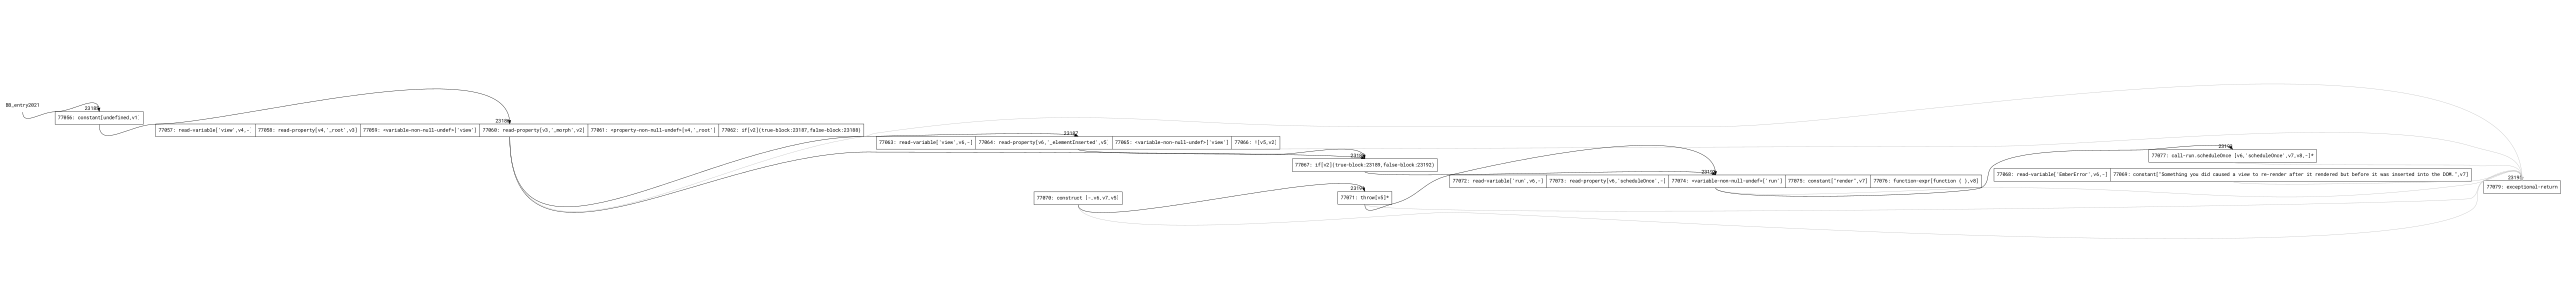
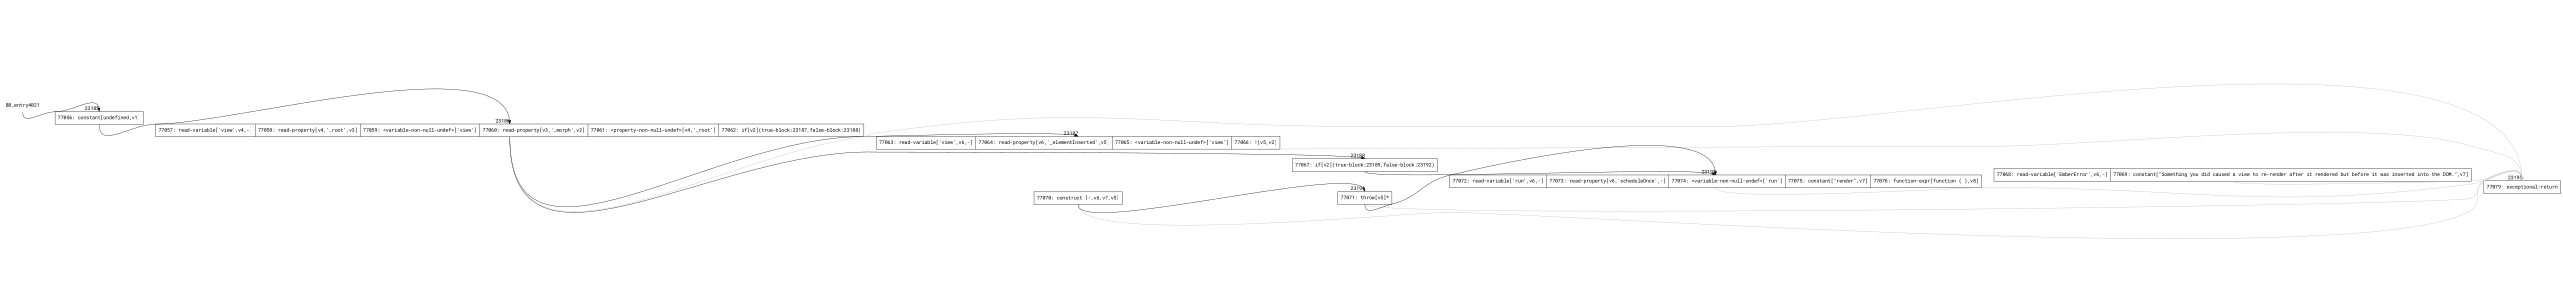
node "BB_entry2021": label "BB_entry2021" -> "BB_entry4021"
edge "77063: read-variable['view',v6,-]" -> "77067: if[v2](true-block:23189,false-block:23192)": removed
node "77077: call-run.scheduleOnce [v6,'scheduleOnce',v7,v8,-]*": removed
